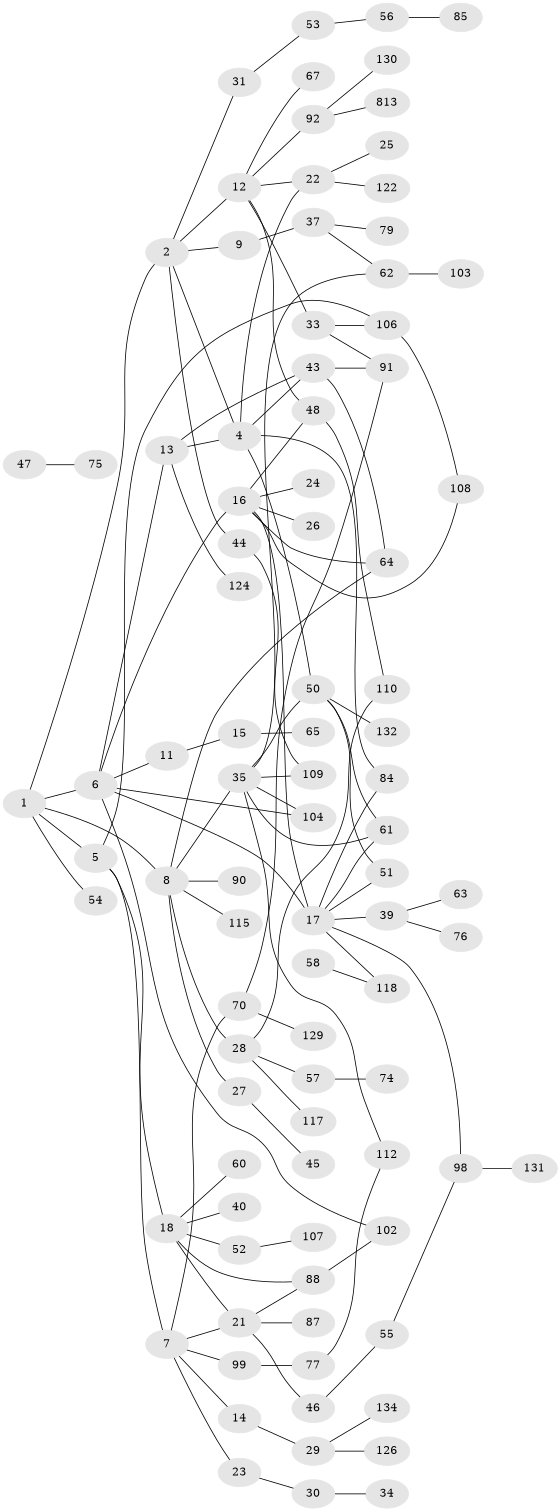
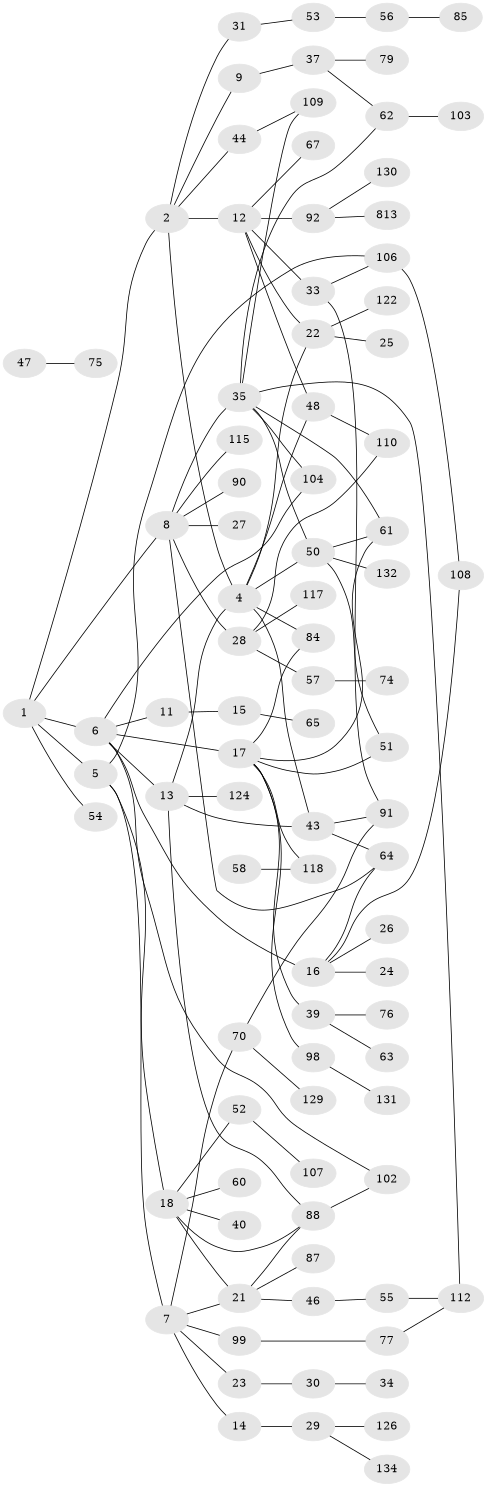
edge "48" -- "16": now "48" -- "4"
edge "16" -- "17": removed
edge "13" -- "88": added
node "45": removed
edge "98" -- "55": now "112" -- "55"
